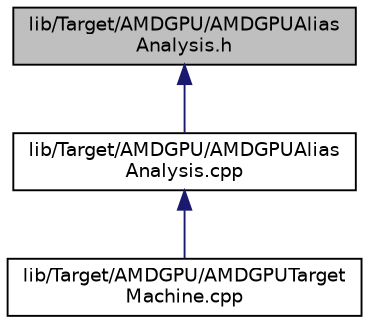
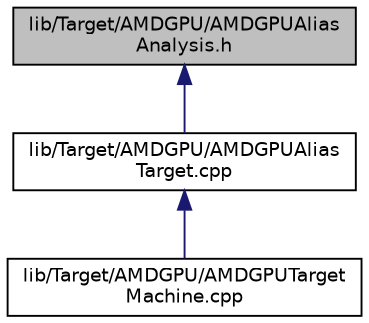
node "lib/Target/AMDGPU/AMDGPUAlias Analysis.cpp": label "lib/Target/AMDGPU/AMDGPUAlias Analysis.cpp" -> "lib/Target/AMDGPU/AMDGPUAlias Target.cpp"
